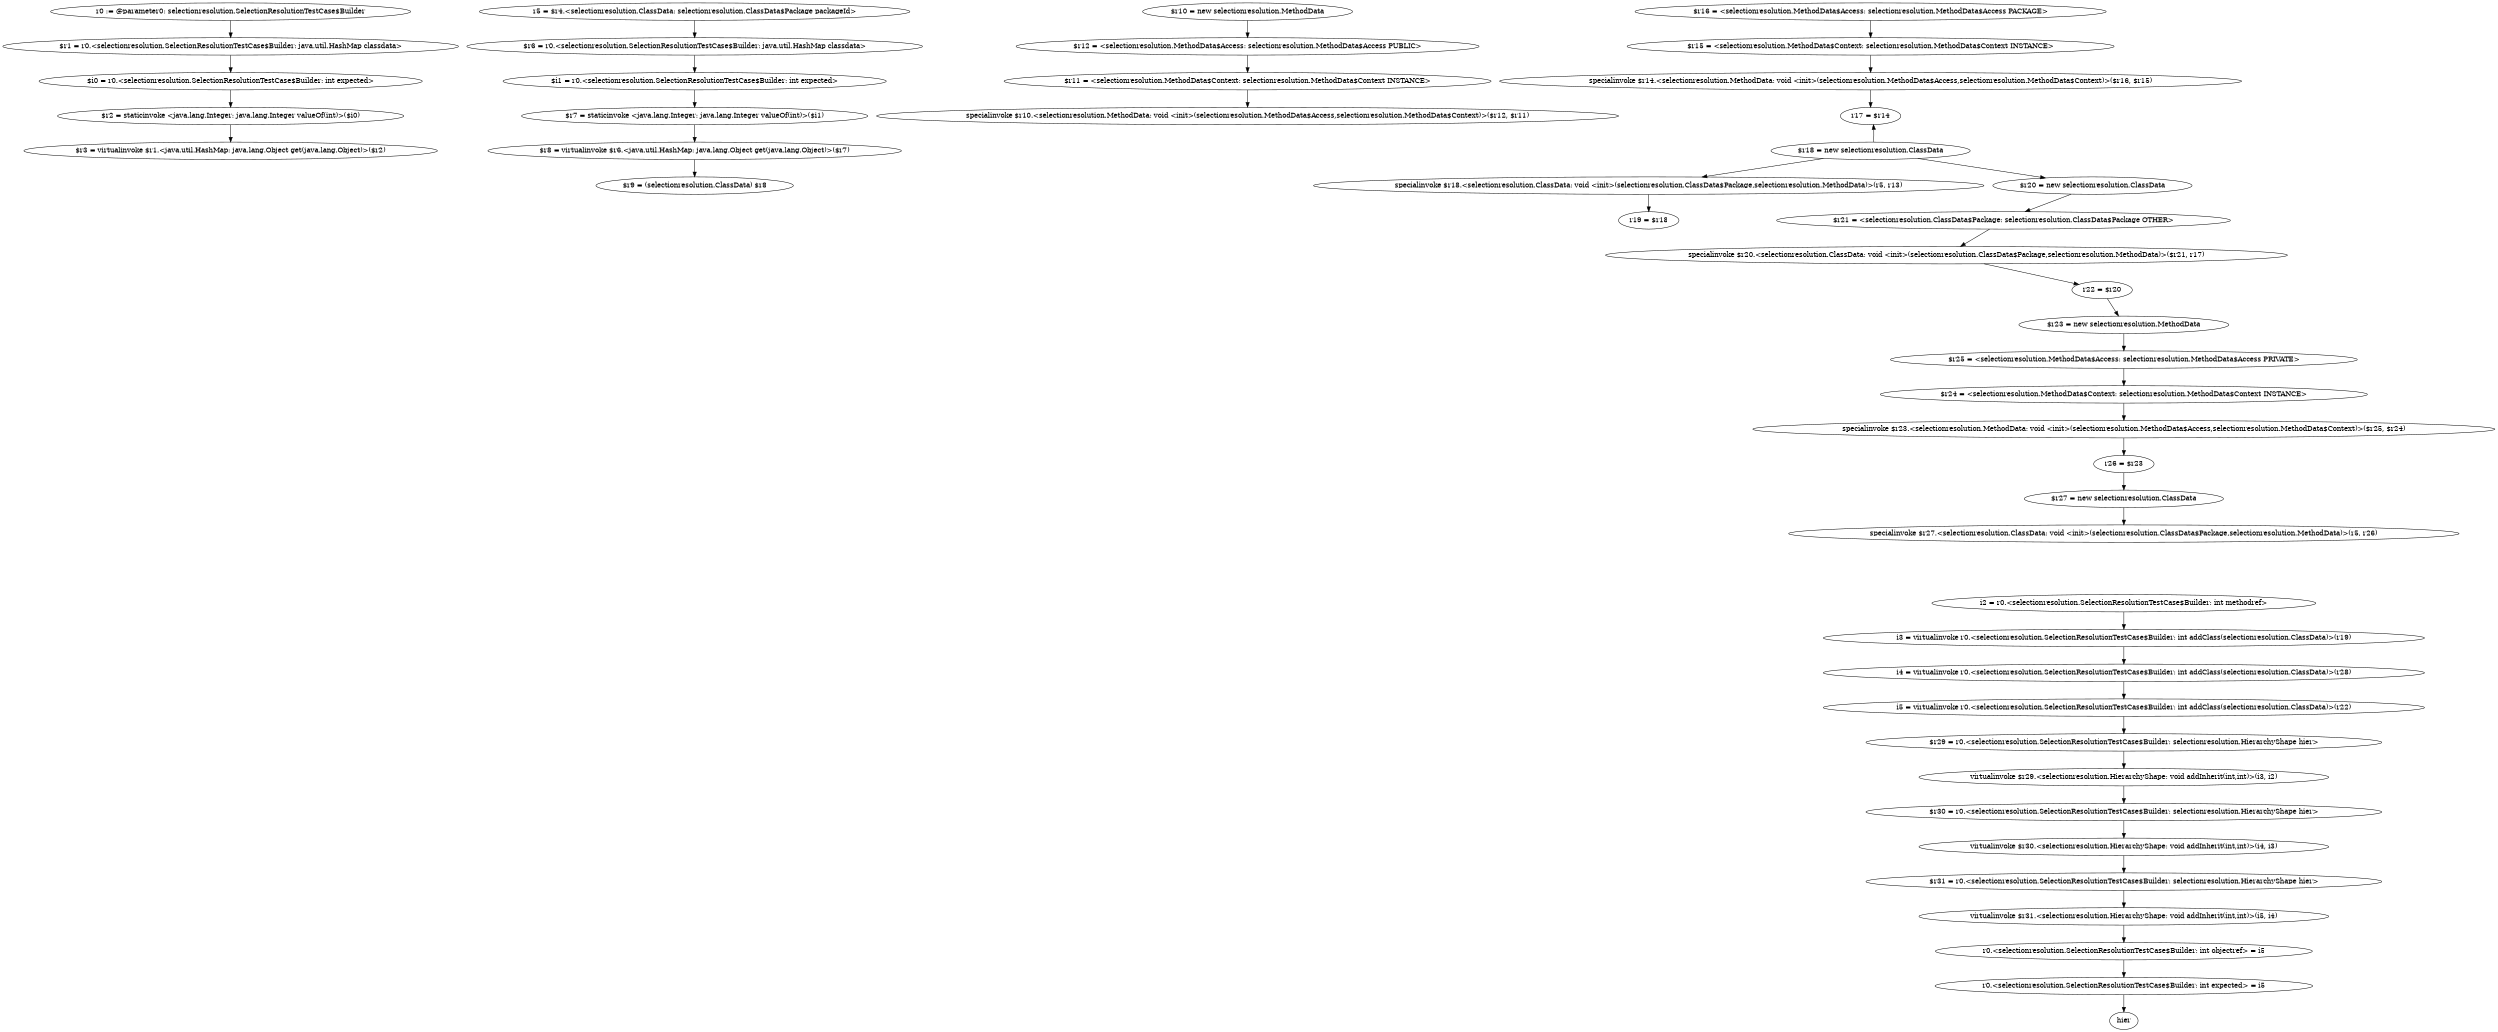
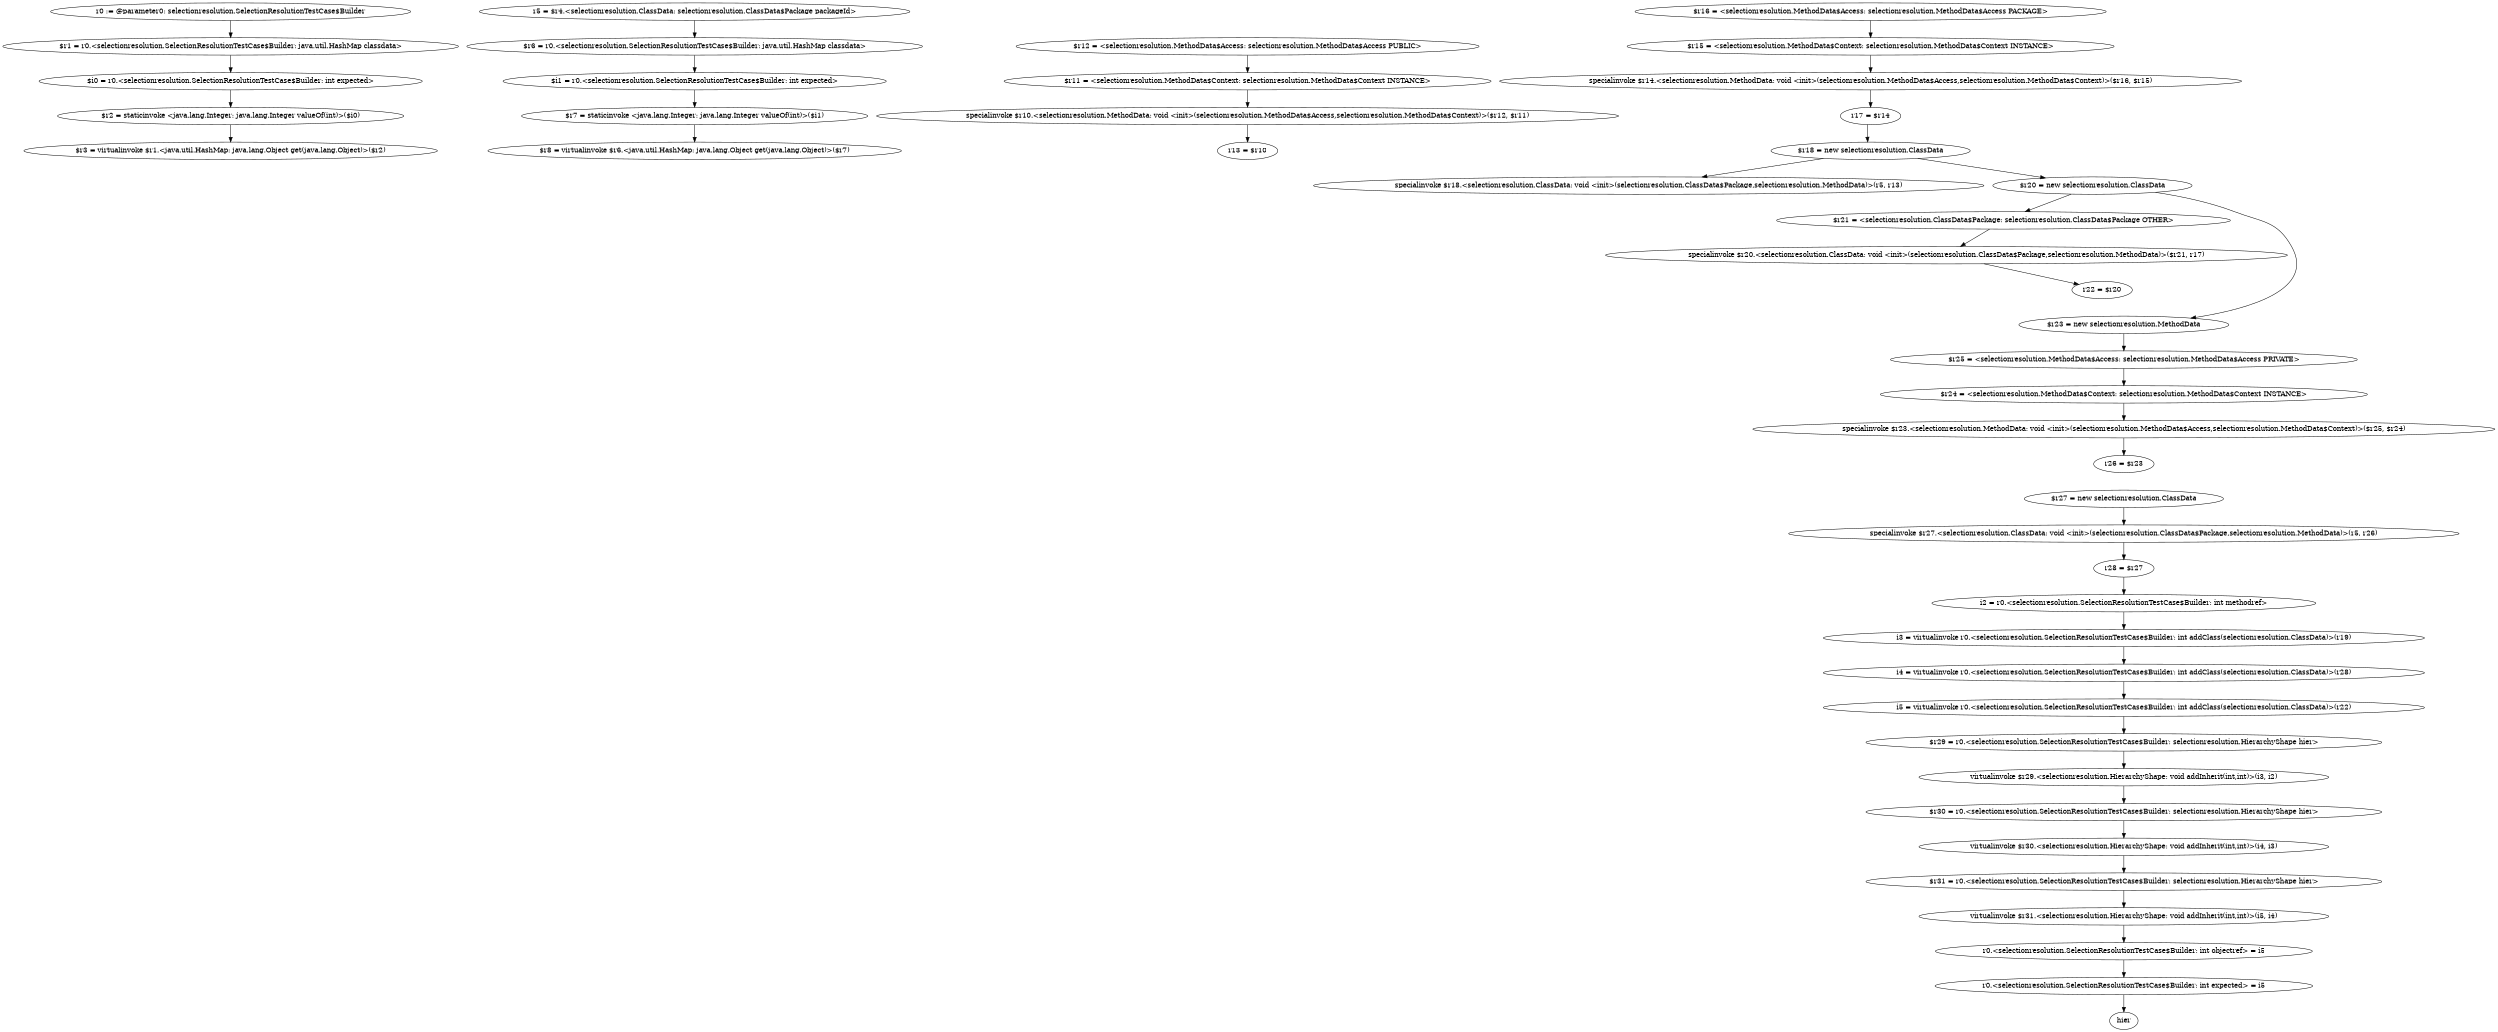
node "$r10 = new selectionresolution.MethodData": removed
edge "$r18 = new selectionresolution.ClassData" -> "r17 = $r14": reversed
node "r13 = $r10": added
node "$r9 = (selectionresolution.ClassData) $r8": removed
node "r19 = $r18": removed
edge "r22 = $r20" -> "$r23 = new selectionresolution.MethodData": now "$r20 = new selectionresolution.ClassData" -> "$r23 = new selectionresolution.MethodData"
edge "r26 = $r23" -> "$r27 = new selectionresolution.ClassData": removed
node "r28 = $r27": added
